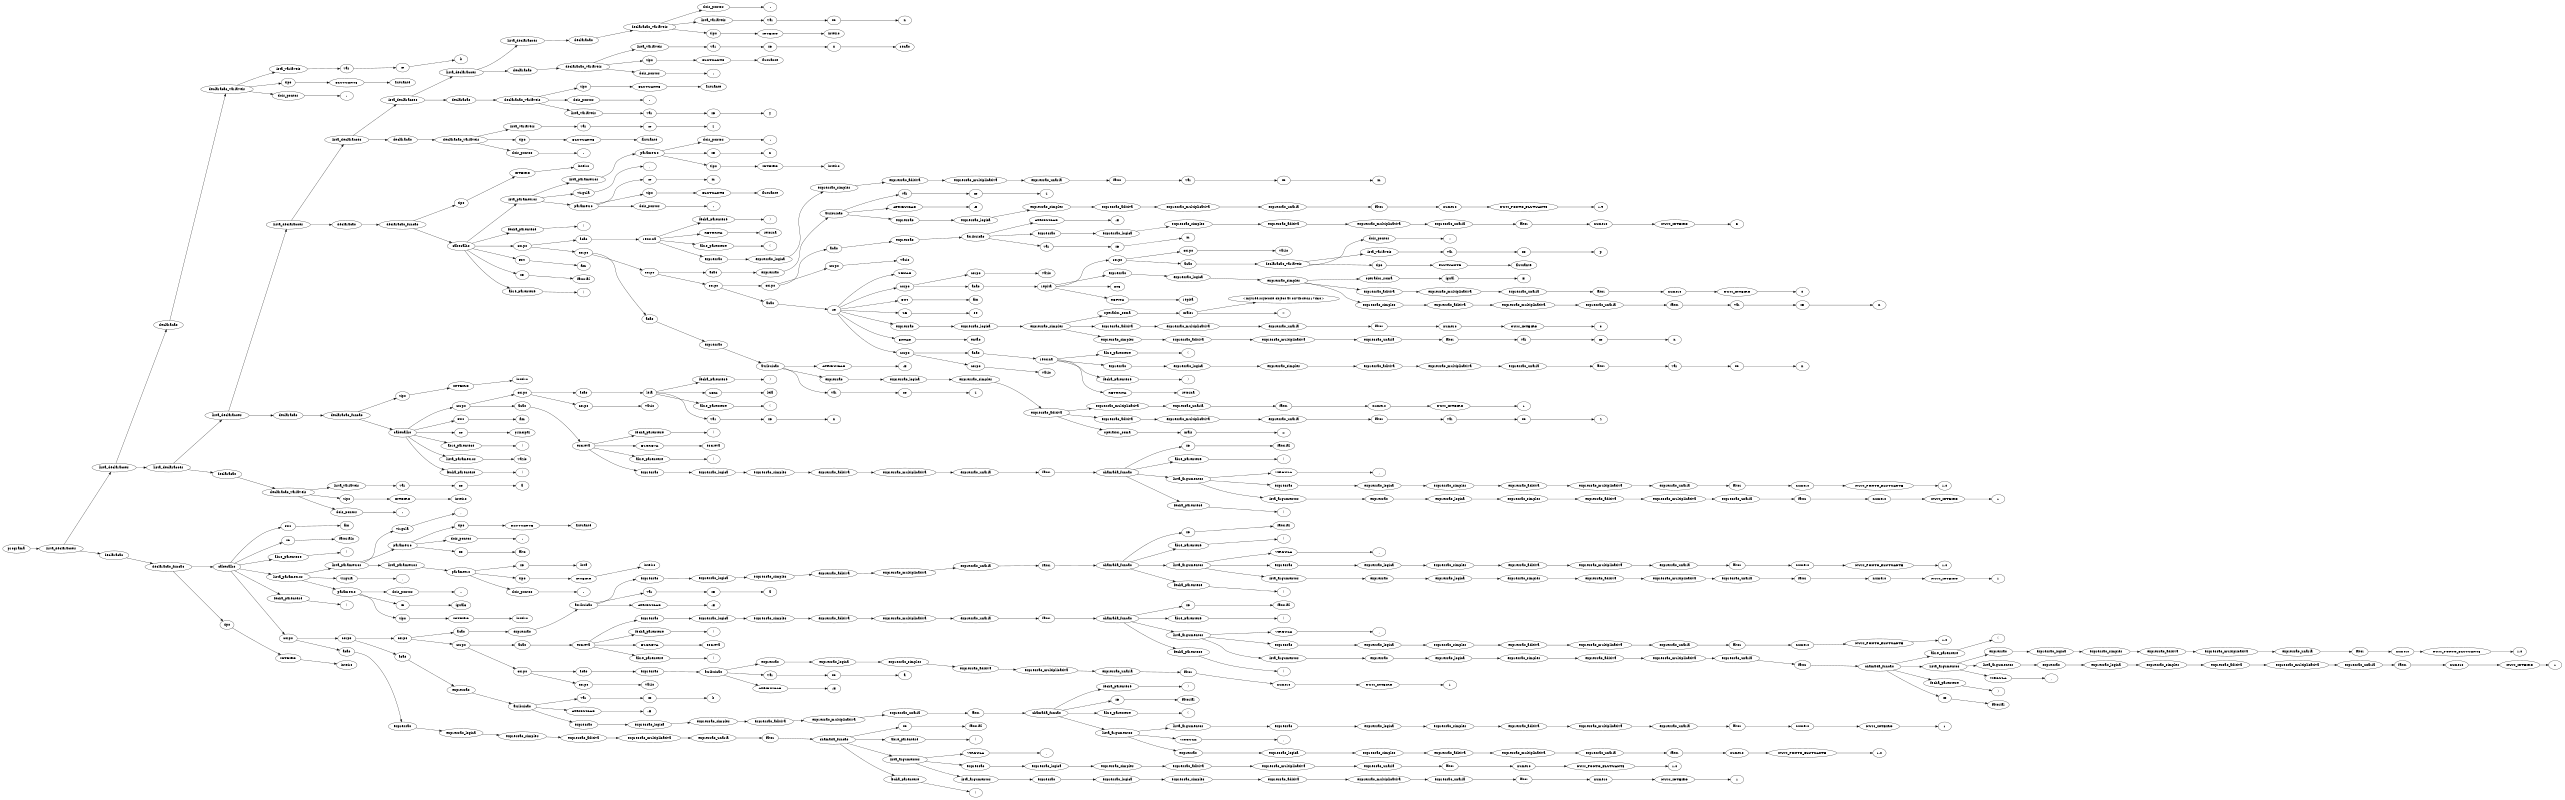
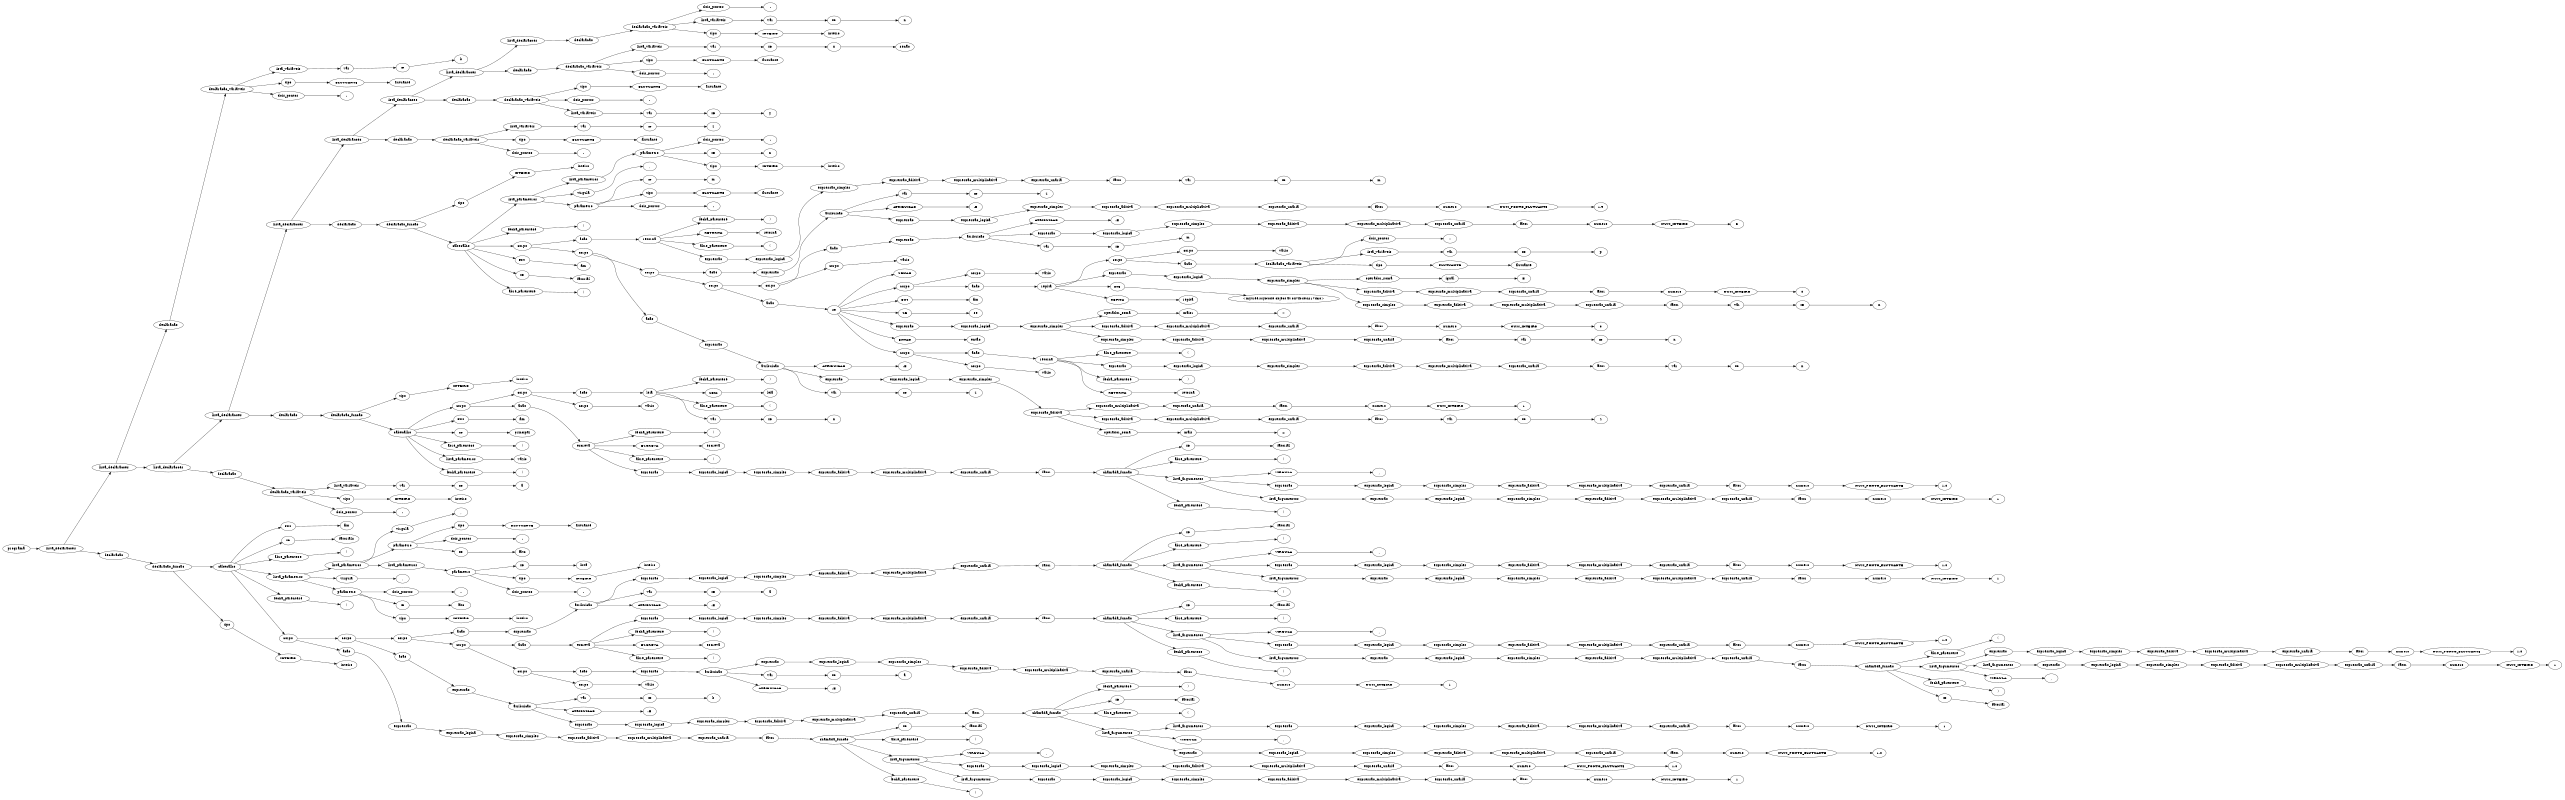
edge "maior" -> "<mytree.MyNode object at 0x7fb4e4217d30>": now "ATE" -> "<mytree.MyNode object at 0x7fb4e4217d30>"
node "igual3": label "igual3" -> "fat3"
